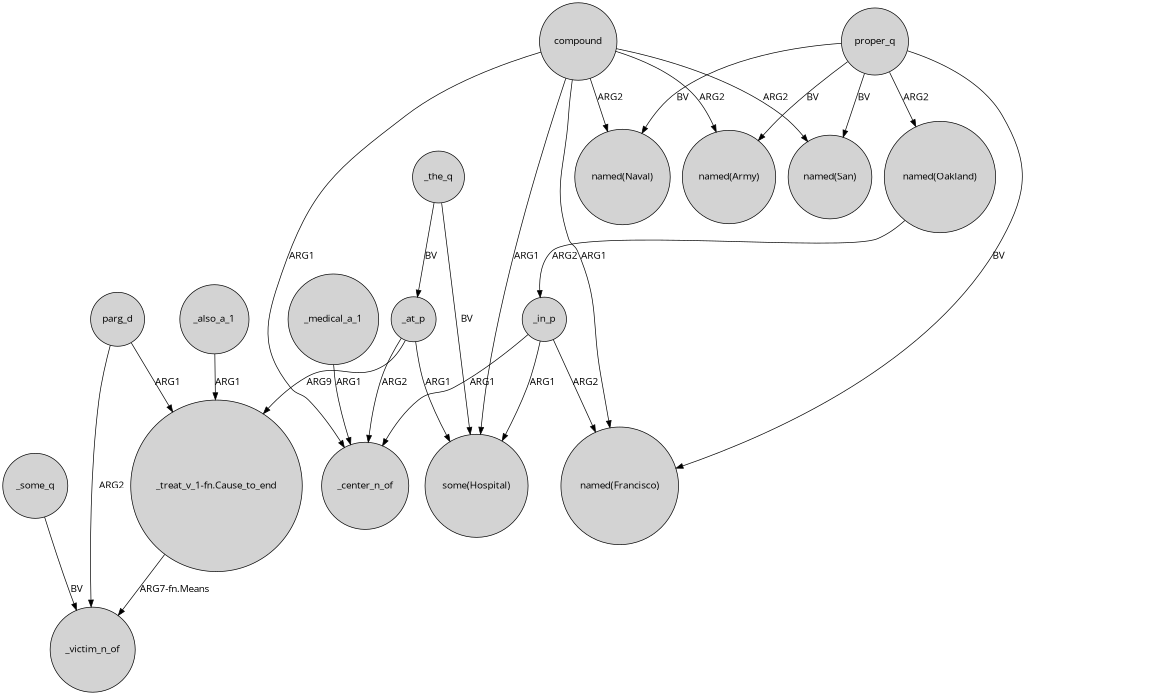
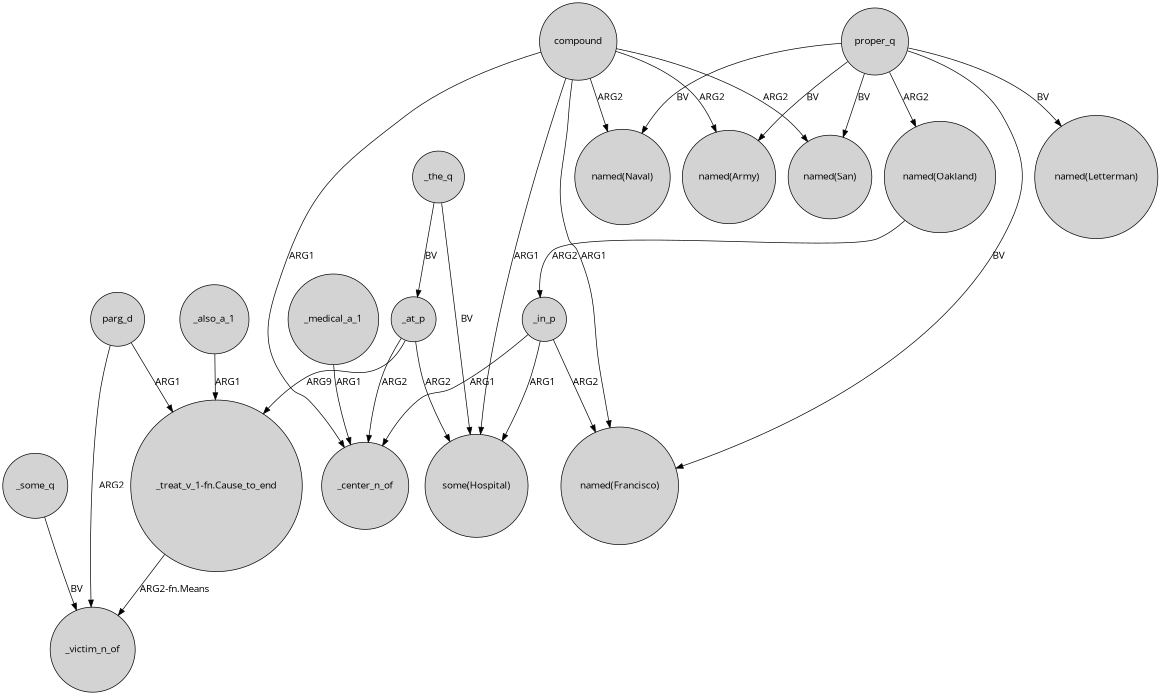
node "named(Letterman)": added
edge "_at_p" -> "some(Hospital)": label "ARG1" -> "ARG2"
edge "_treat_v_1-fn.Cause_to_end" -> "_victim_n_of": label "ARG7-fn.Means" -> "ARG2-fn.Means"
